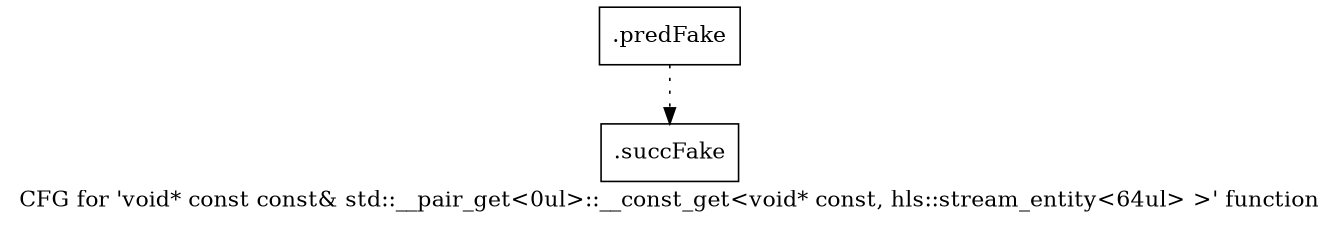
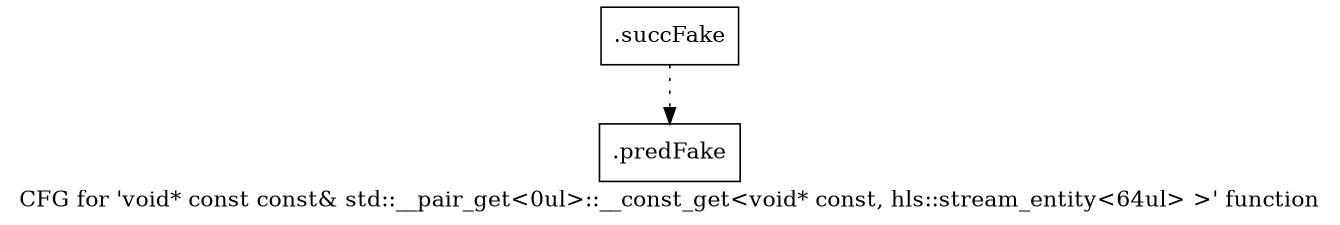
edge ".predFake" -> ".succFake": reversed
